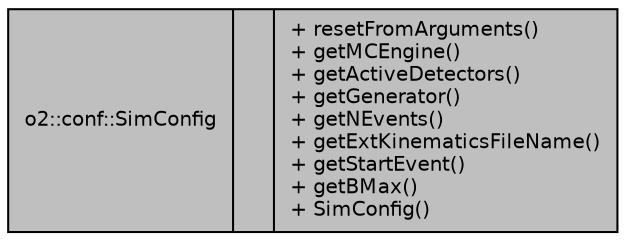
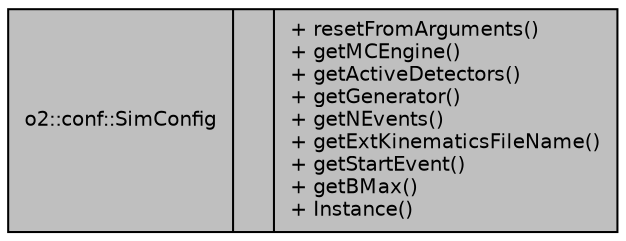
node "o2::conf::SimConfig": text "+ SimConfig()" -> "+ Instance()"
